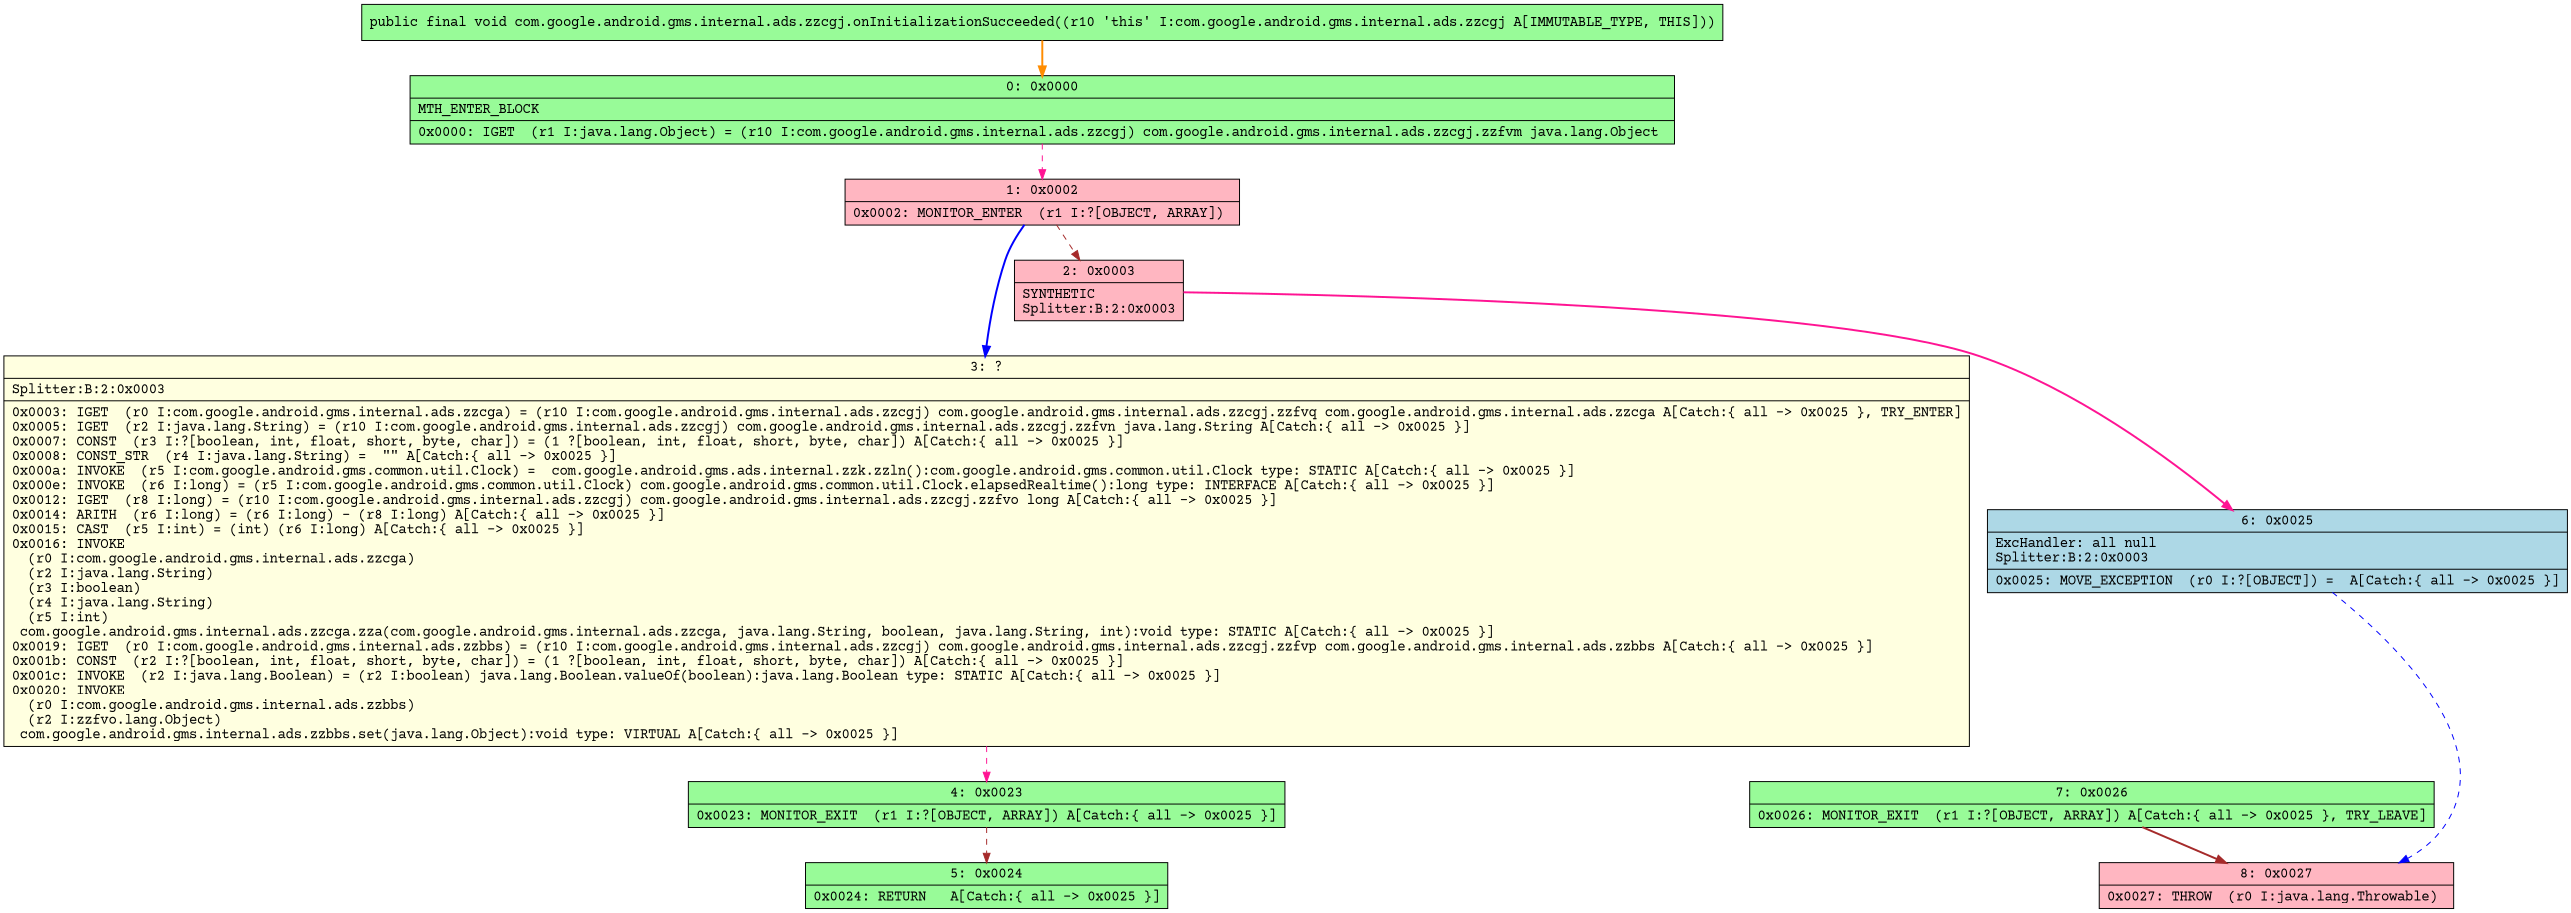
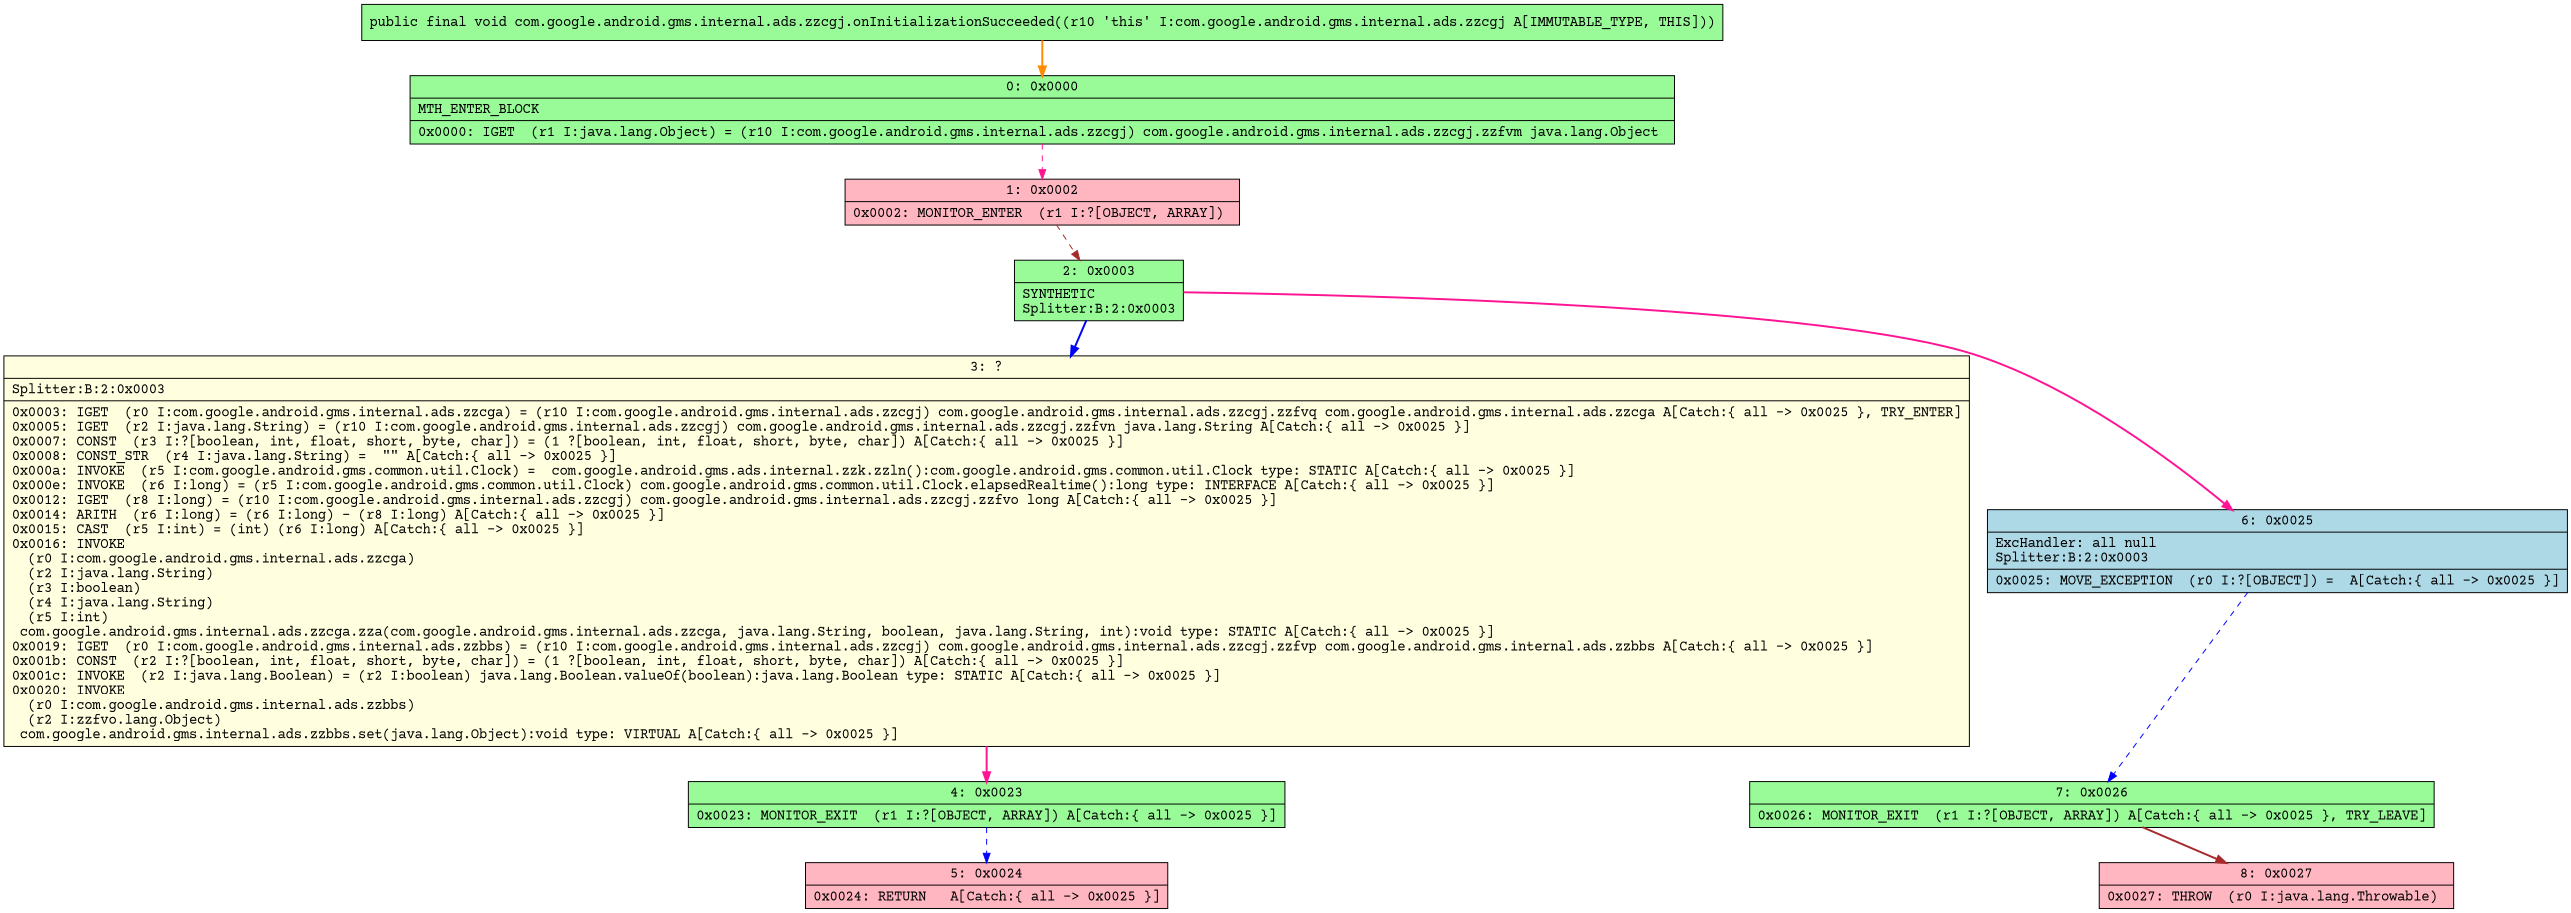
edge "1: 0x0002" -> "3: ?": now "2: 0x0003" -> "3: ?"
node "2: 0x0003": fillcolor lightpink -> palegreen
edge "6: 0x0025" -> "8: 0x0027": now "6: 0x0025" -> "7: 0x0026"
edge "3: ?" -> "4: 0x0023": style dashed -> bold
edge "4: 0x0023" -> "5: 0x0024": color brown -> blue
node "5: 0x0024": fillcolor palegreen -> lightpink
